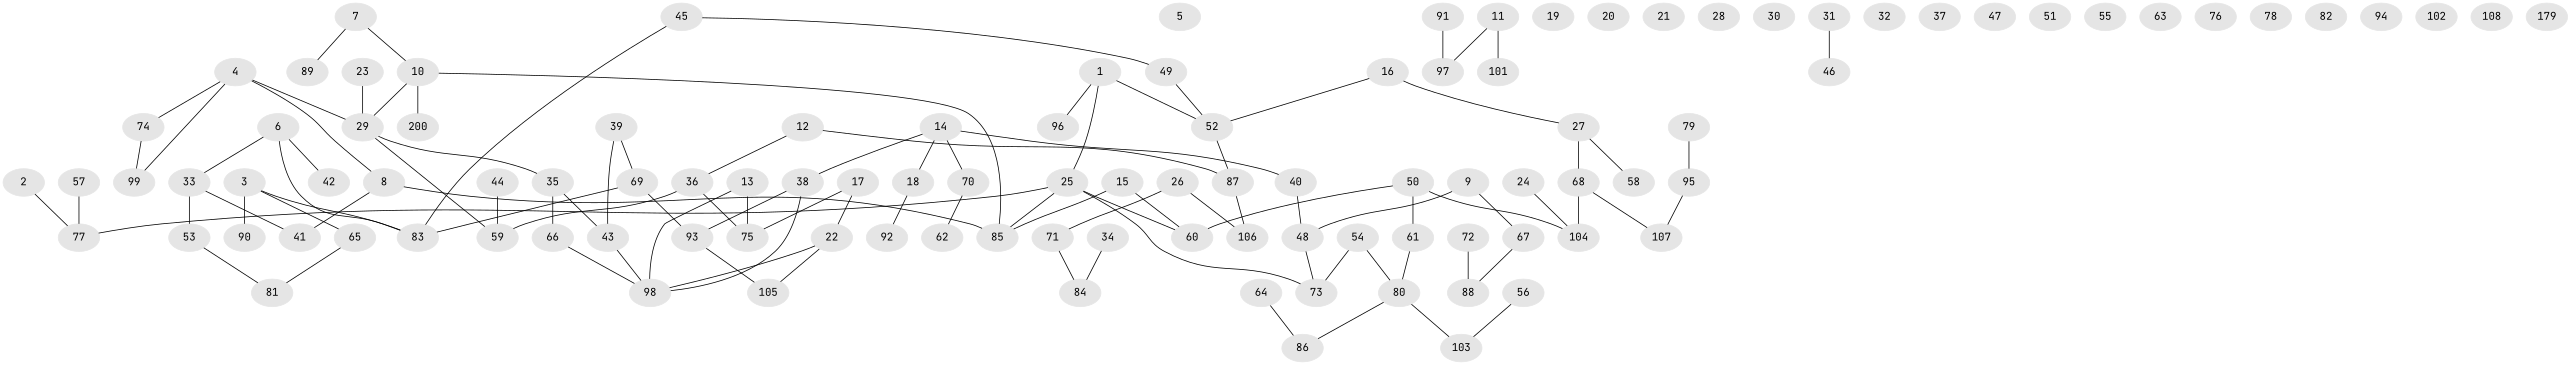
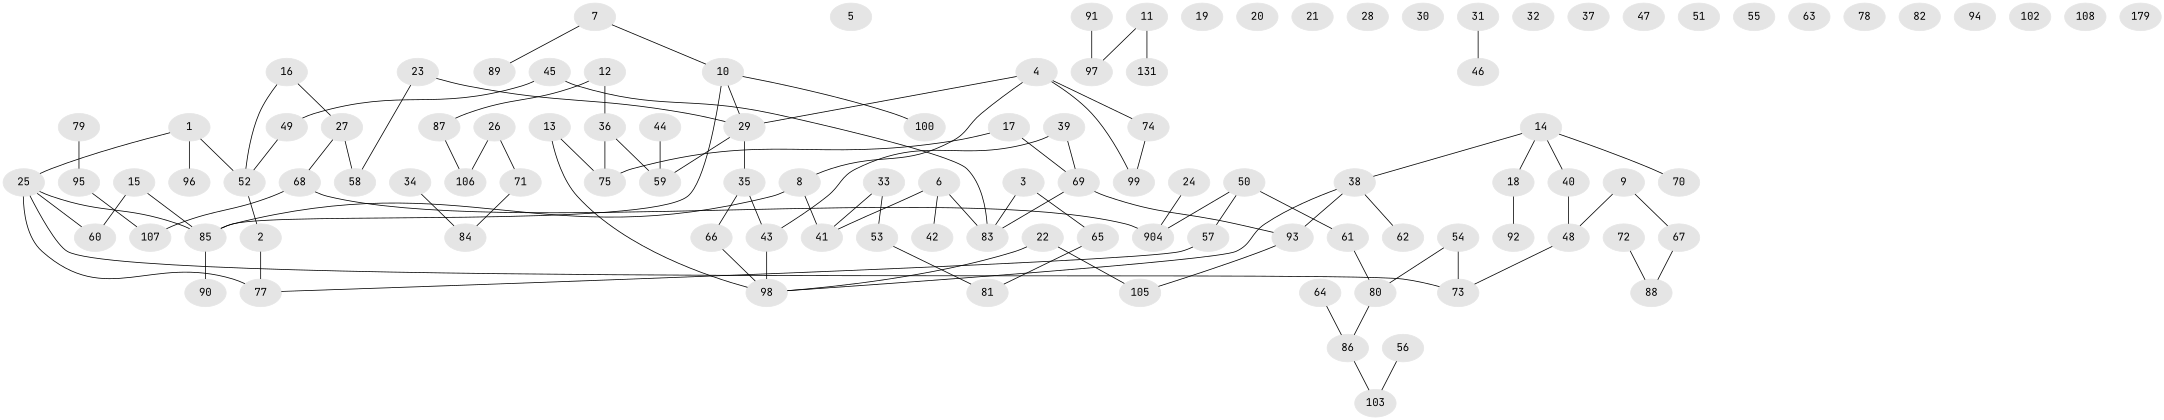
node "76": removed
node "101": label "101" -> "131"
edge "23" -- "58": added
node "200": label "200" -> "100"
edge "6" -- "33": now "6" -- "41"
edge "52" -- "87": now "52" -- "2"
edge "50" -- "60": now "50" -- "57"
edge "3" -- "90": now "85" -- "90"
edge "70" -- "62": now "38" -- "62"
edge "17" -- "22": now "17" -- "69"
node "104": label "104" -> "904"
edge "80" -- "103": now "86" -- "103"
